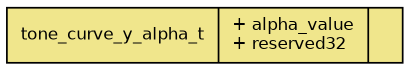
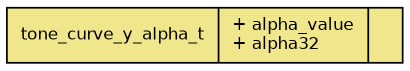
node "tone_curve_y_alpha_t": text "+ reserved32" -> "+ alpha32"
